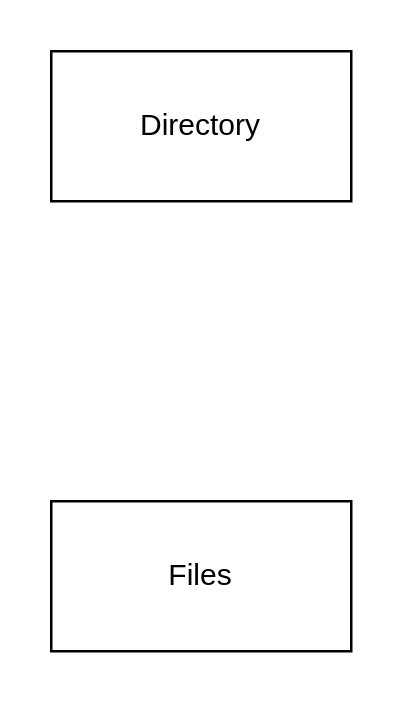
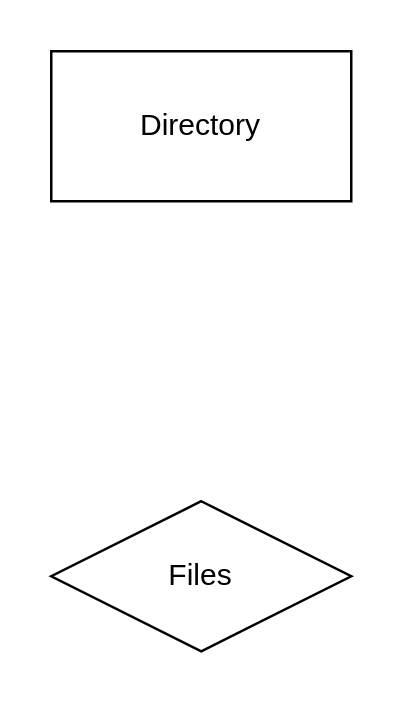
node "Files": shape rectangle -> diamond
